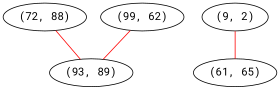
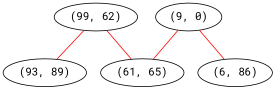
node "(72, 88)": removed
node "(9, 2)": label "(9, 2)" -> "(9, 0)"
edge "(99, 62)" -- "(61, 65)": added
node "(6, 86)": added
